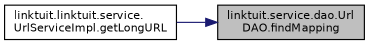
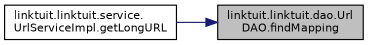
node "linktuit.service.dao.Url DAO.findMapping": label "linktuit.service.dao.Url DAO.findMapping" -> "linktuit.linktuit.dao.Url DAO.findMapping"
